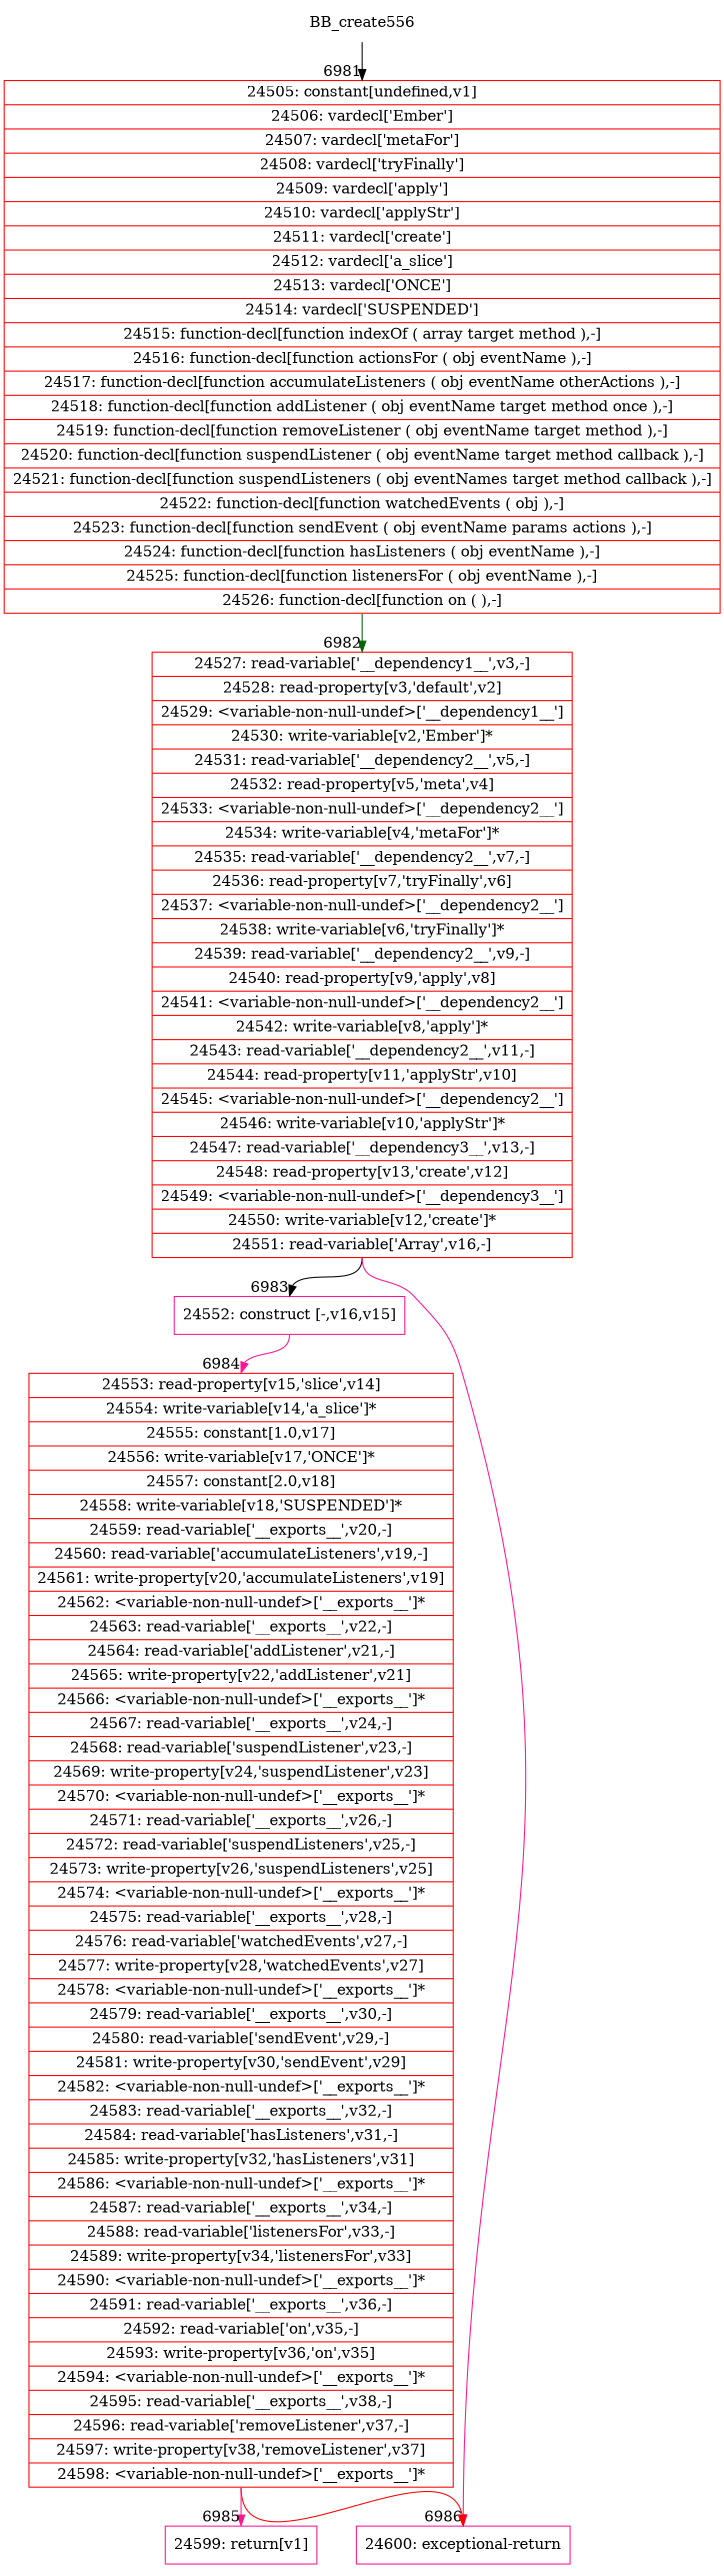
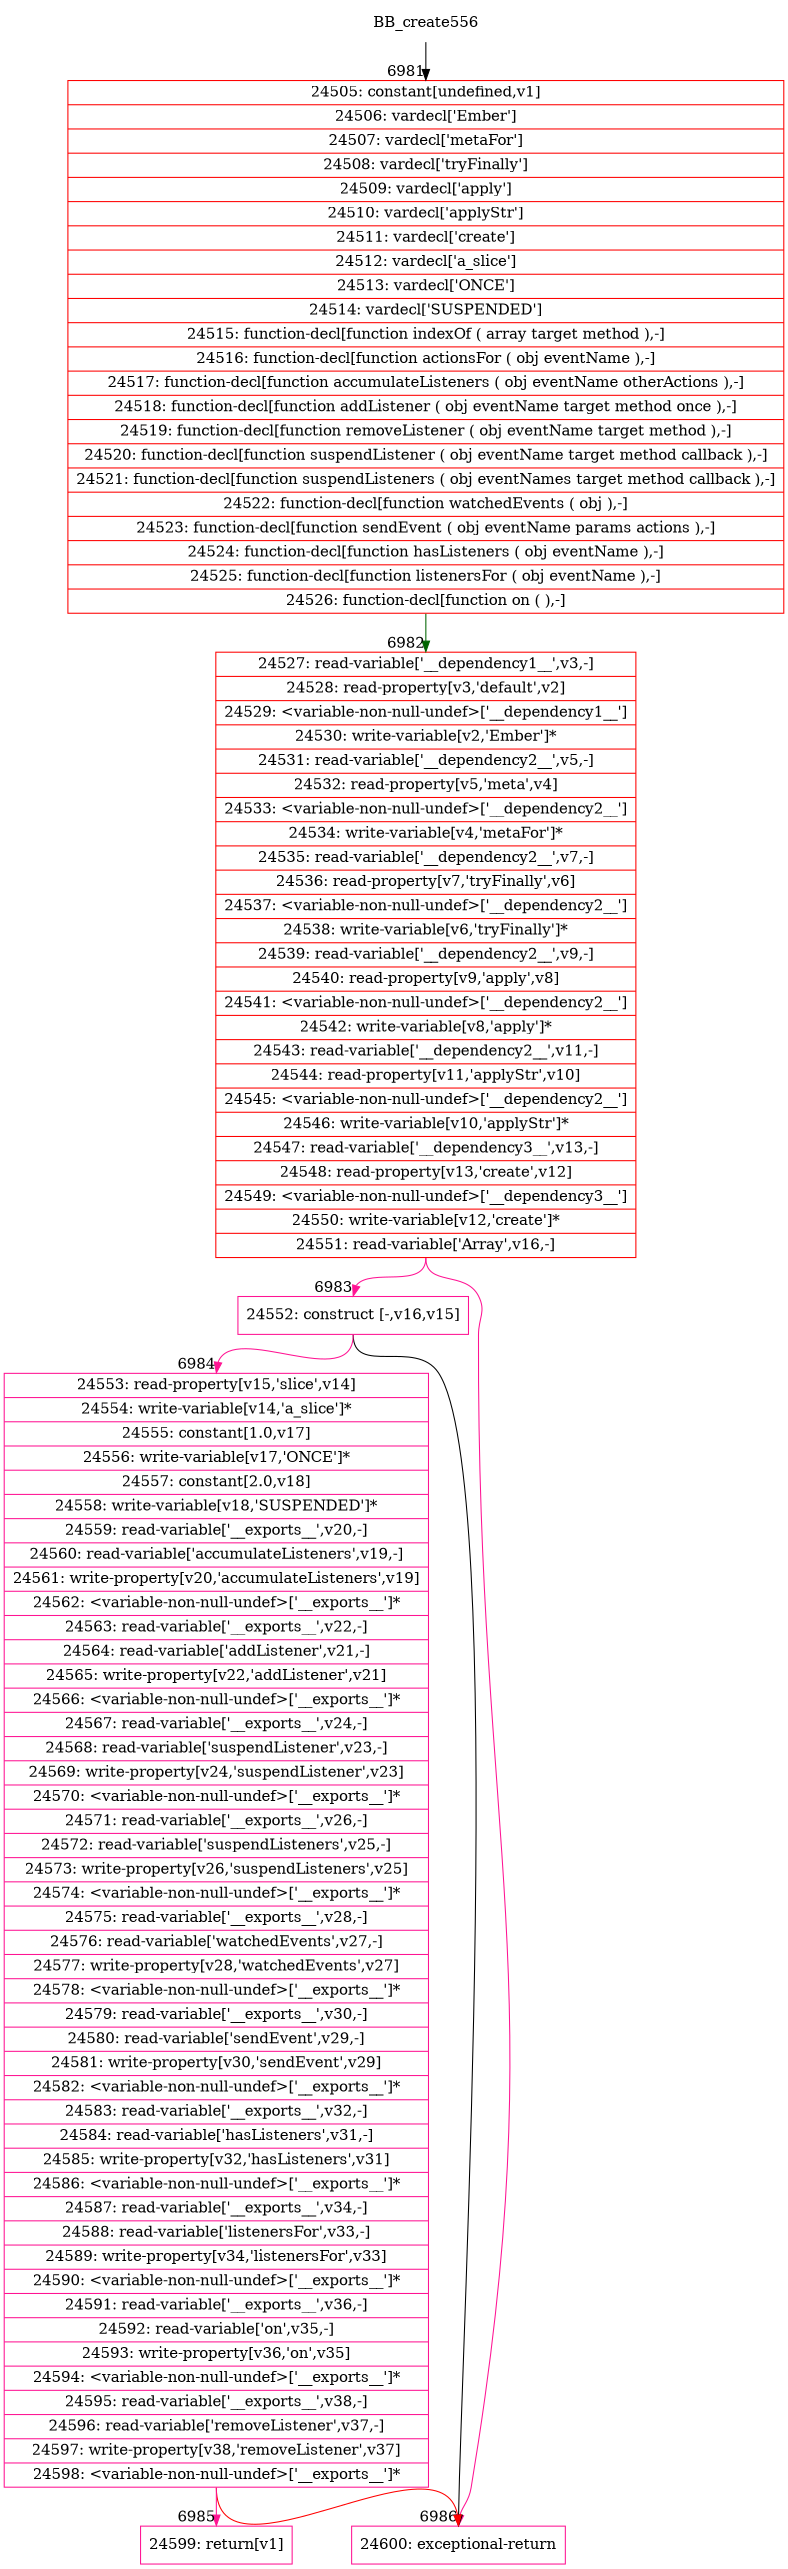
edge "24527: read-variable['__dependency1__',v3,-]" -> "24552: construct [-,v16,v15]": color black -> deeppink
edge "24552: construct [-,v16,v15]" -> "24600: exceptional-return": added
node "24553: read-property[v15,'slice',v14]": color red -> deeppink
